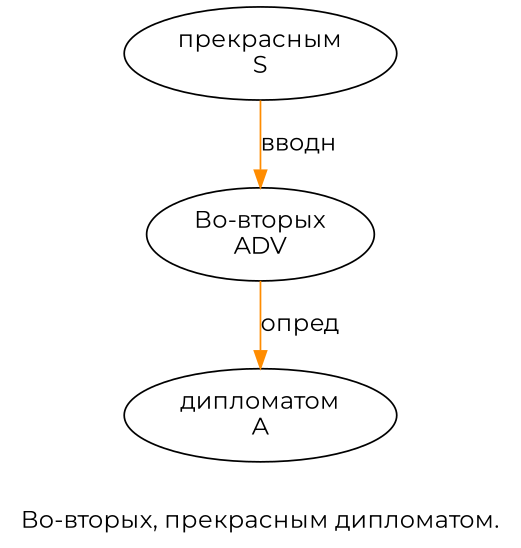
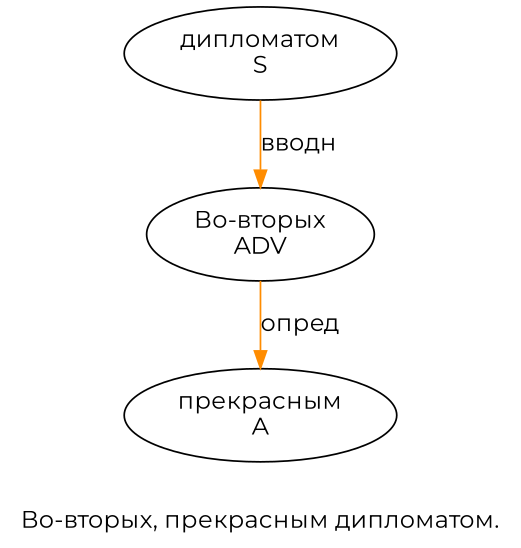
node "прекрасным S": label "прекрасным S" -> "дипломатом S"
node "дипломатом A": label "дипломатом A" -> "прекрасным A"
